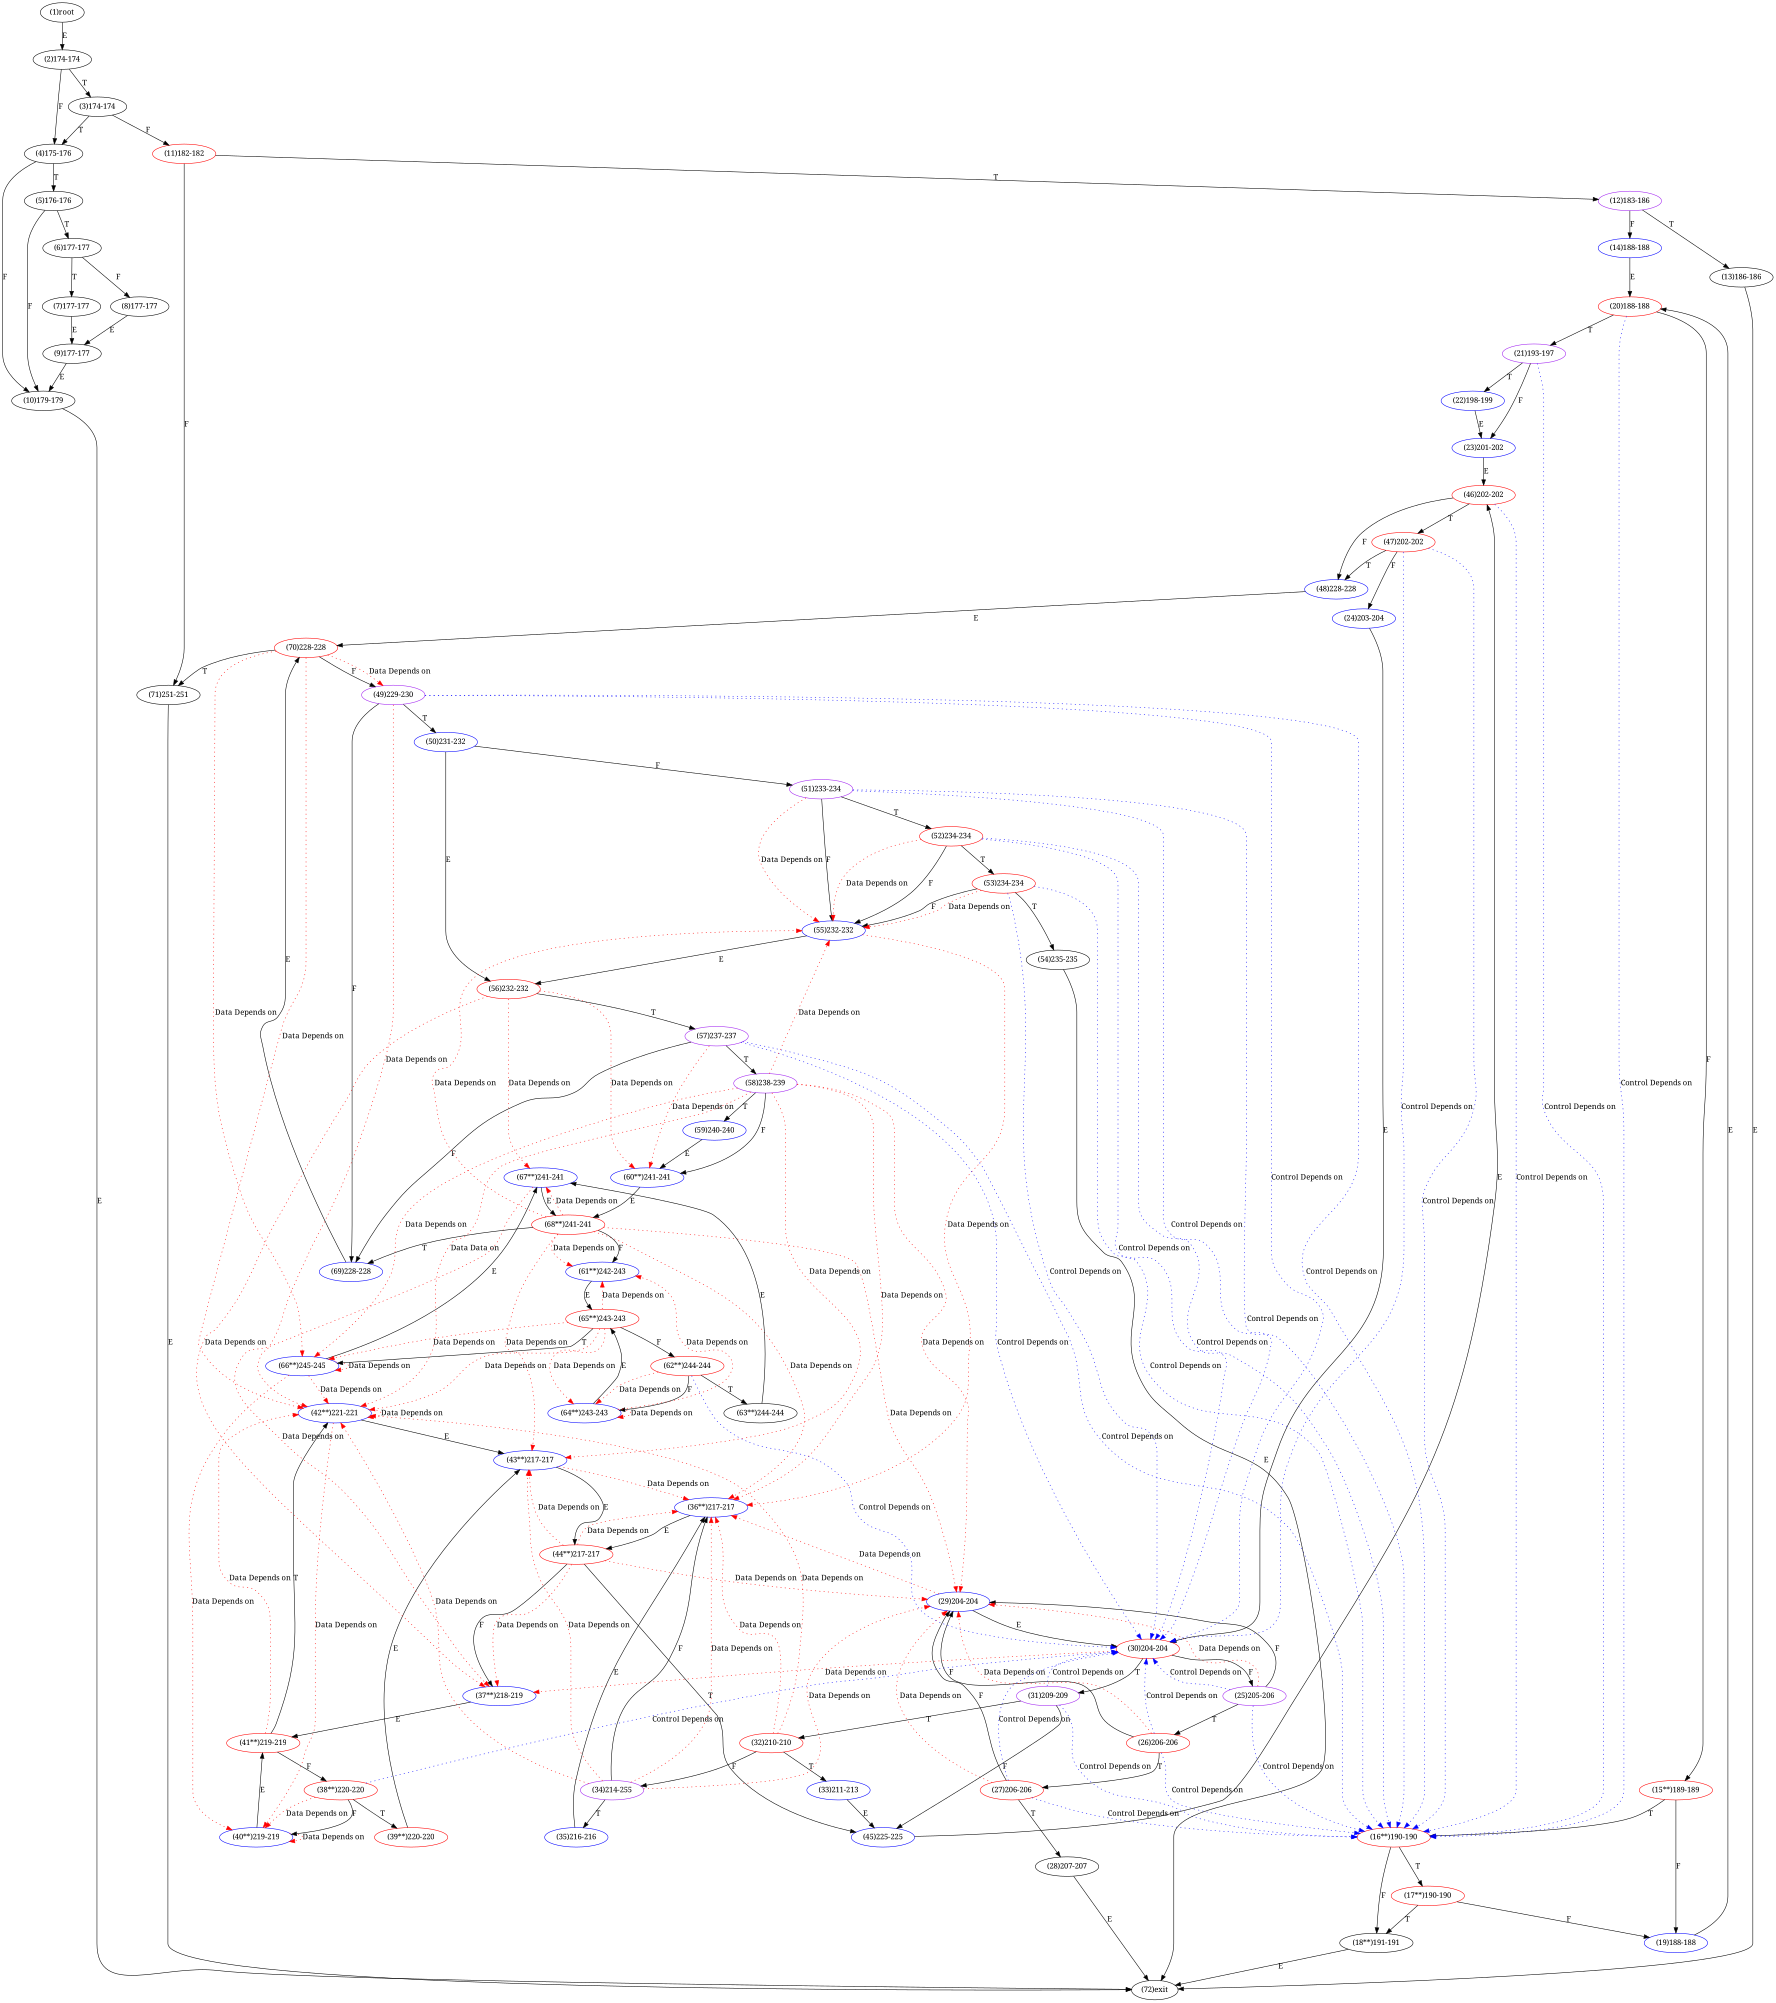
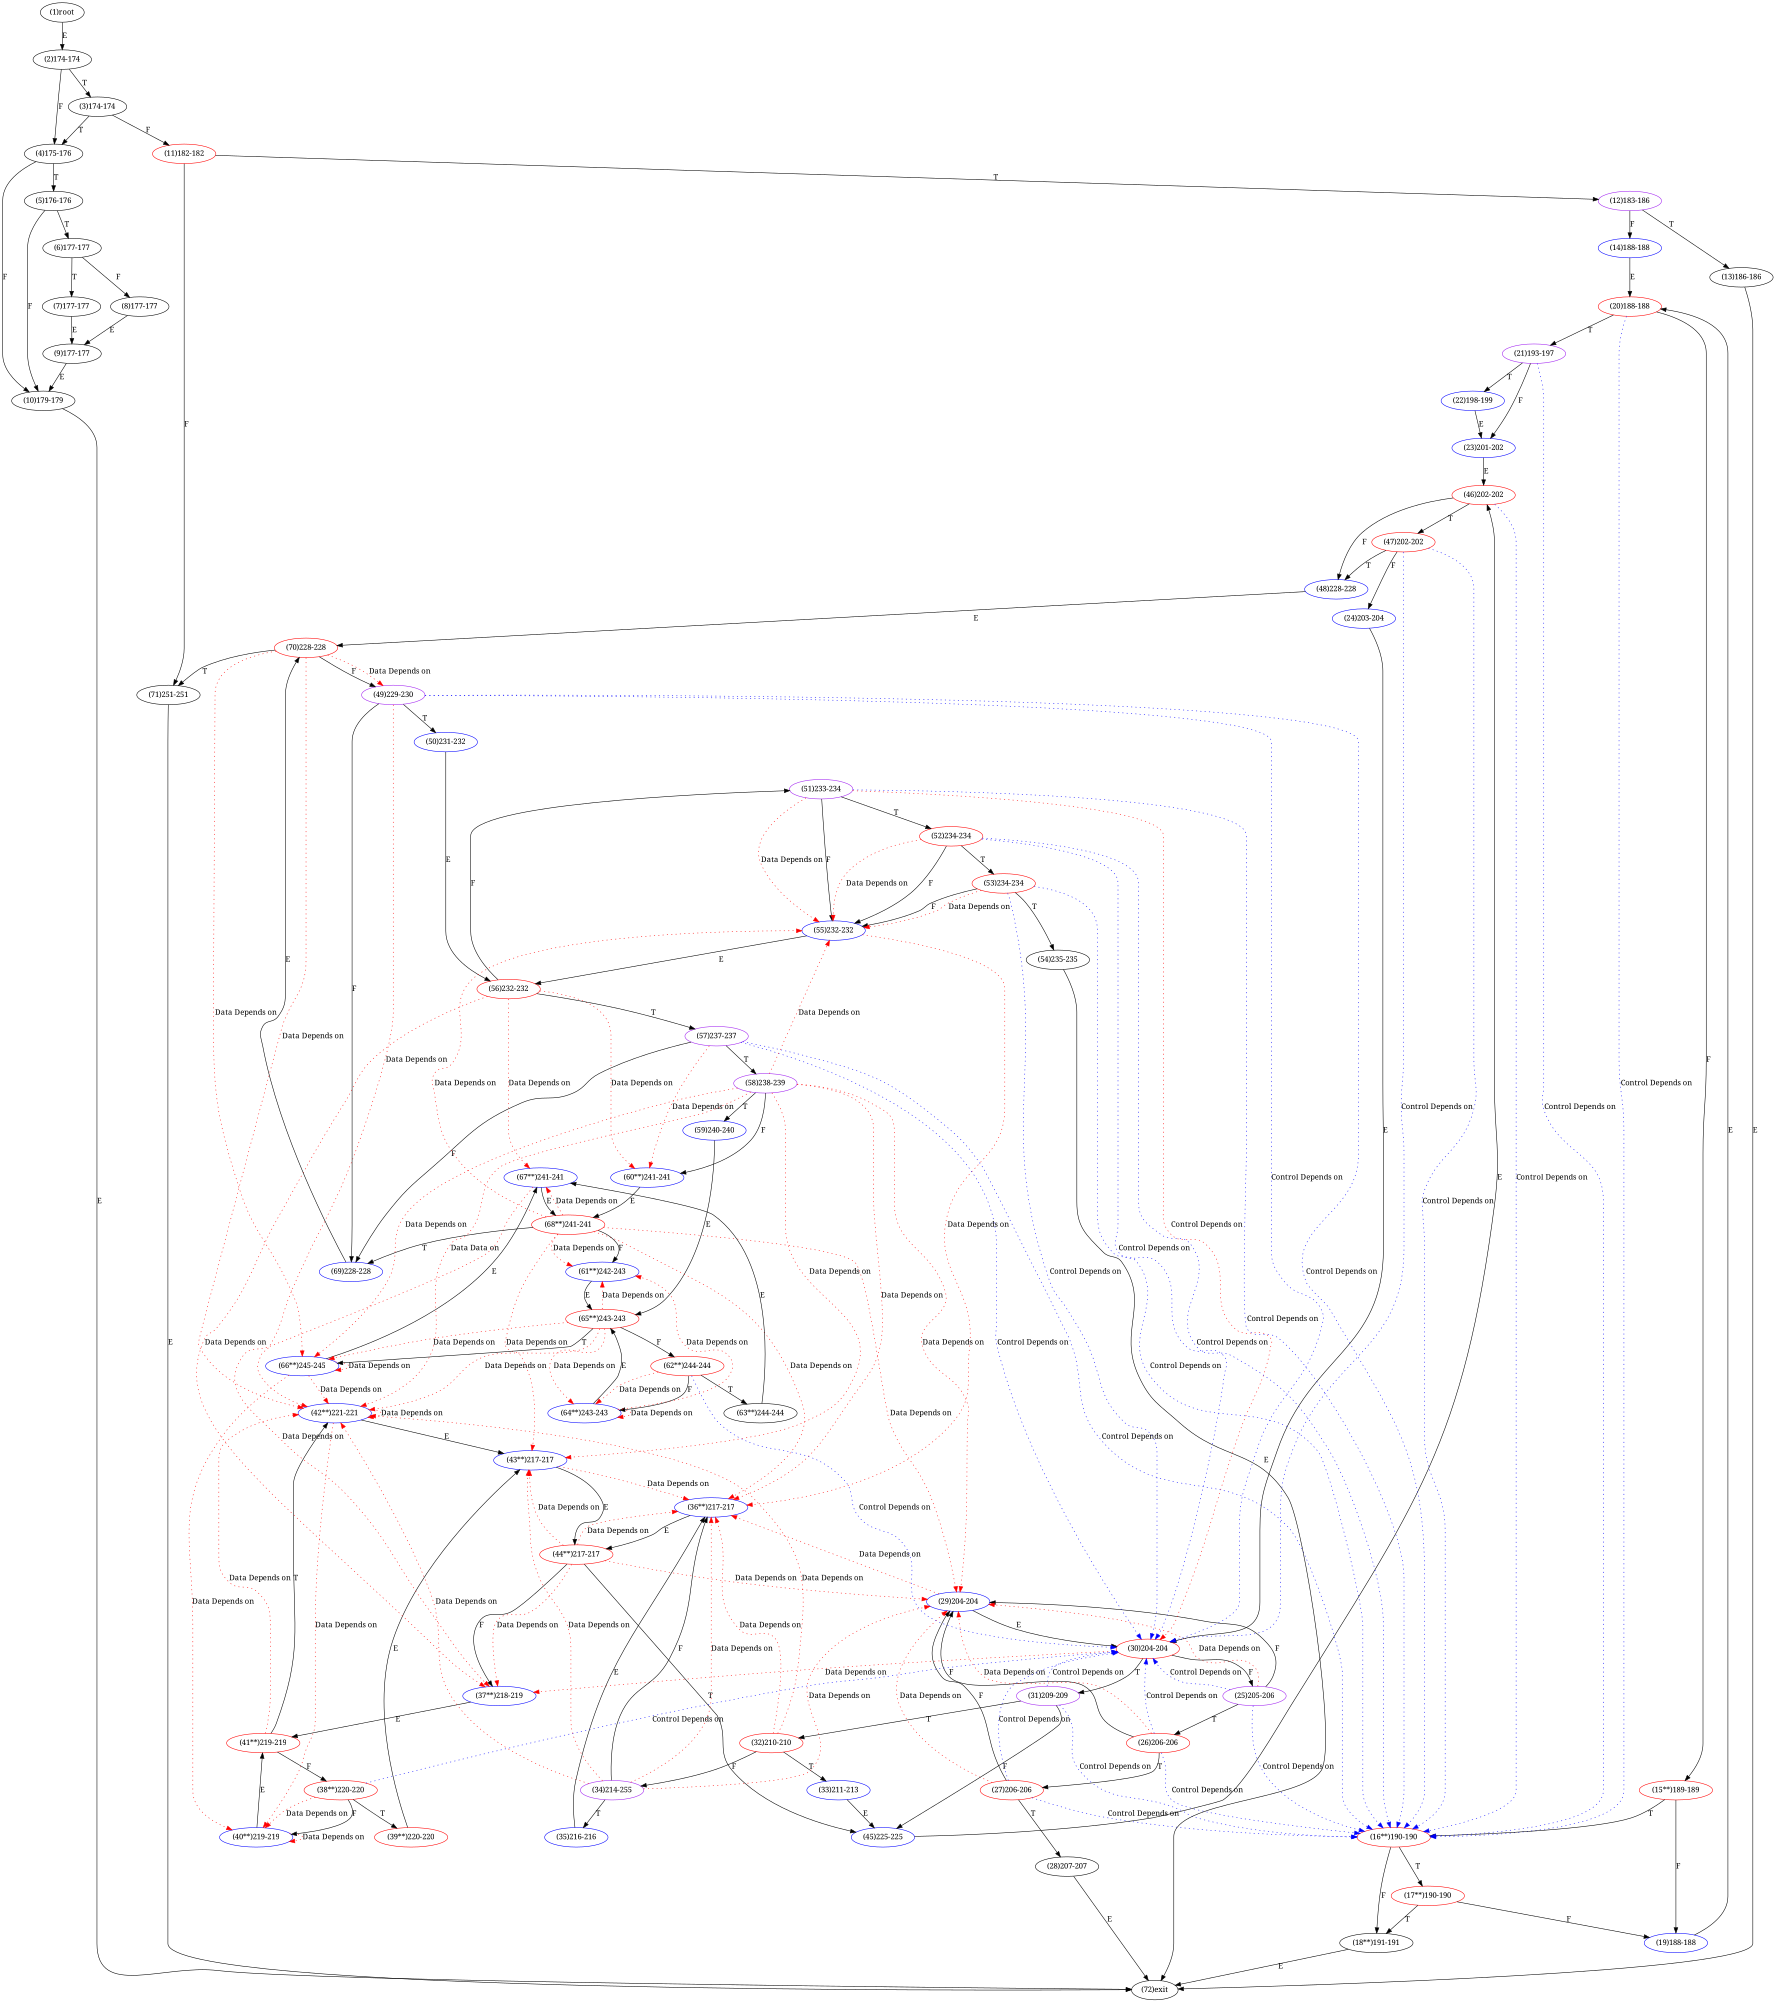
edge "(50)231-232" -> "(51)233-234": now "(56)232-232" -> "(51)233-234"
edge "(51)233-234" -> "(30)204-204": color blue -> red
edge "(59)240-240" -> "(60**)241-241": now "(59)240-240" -> "(65**)243-243"
